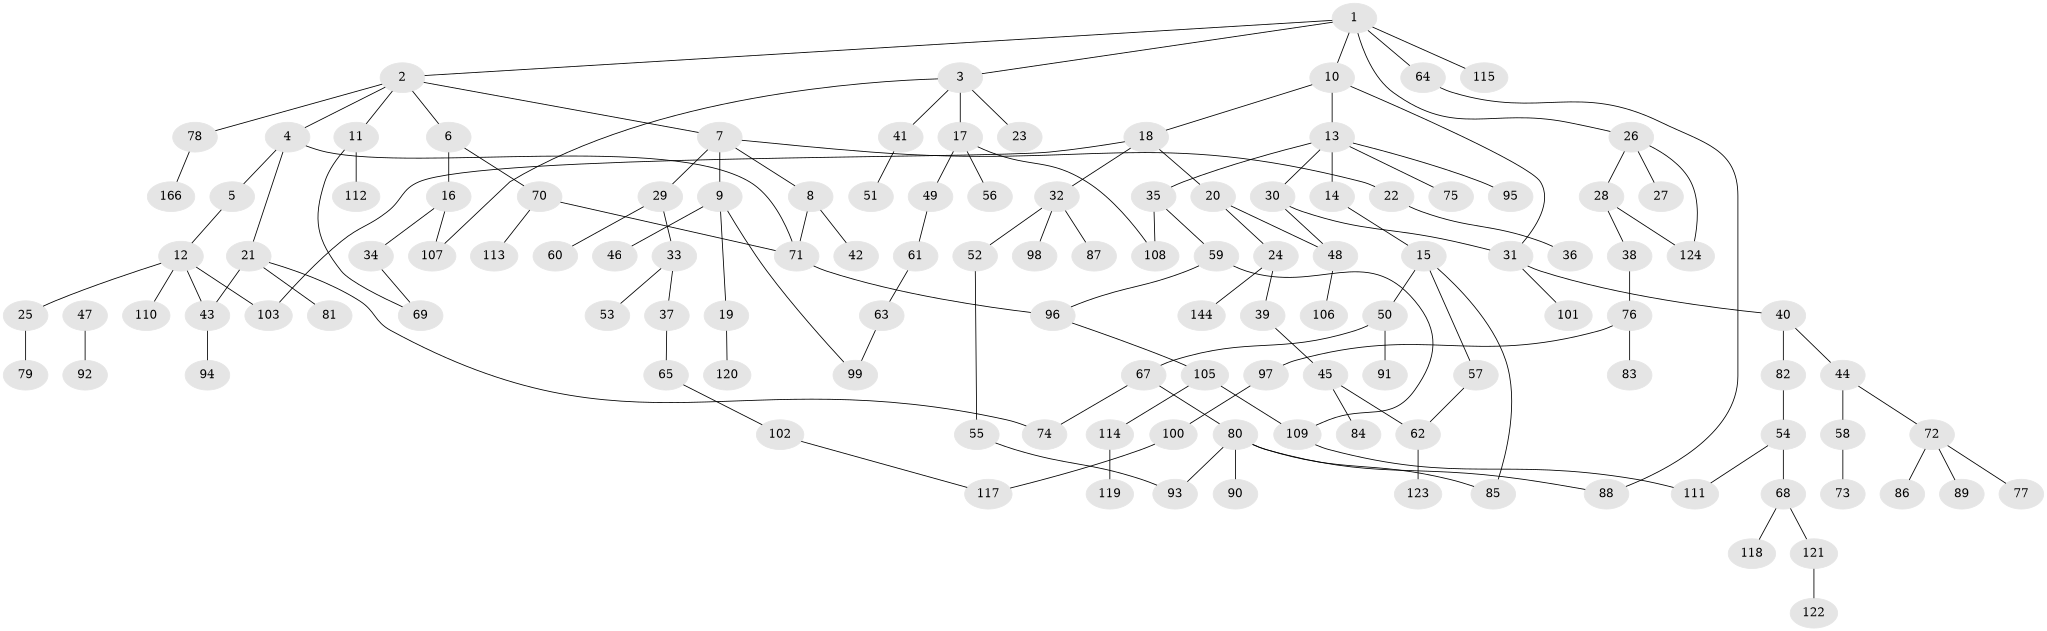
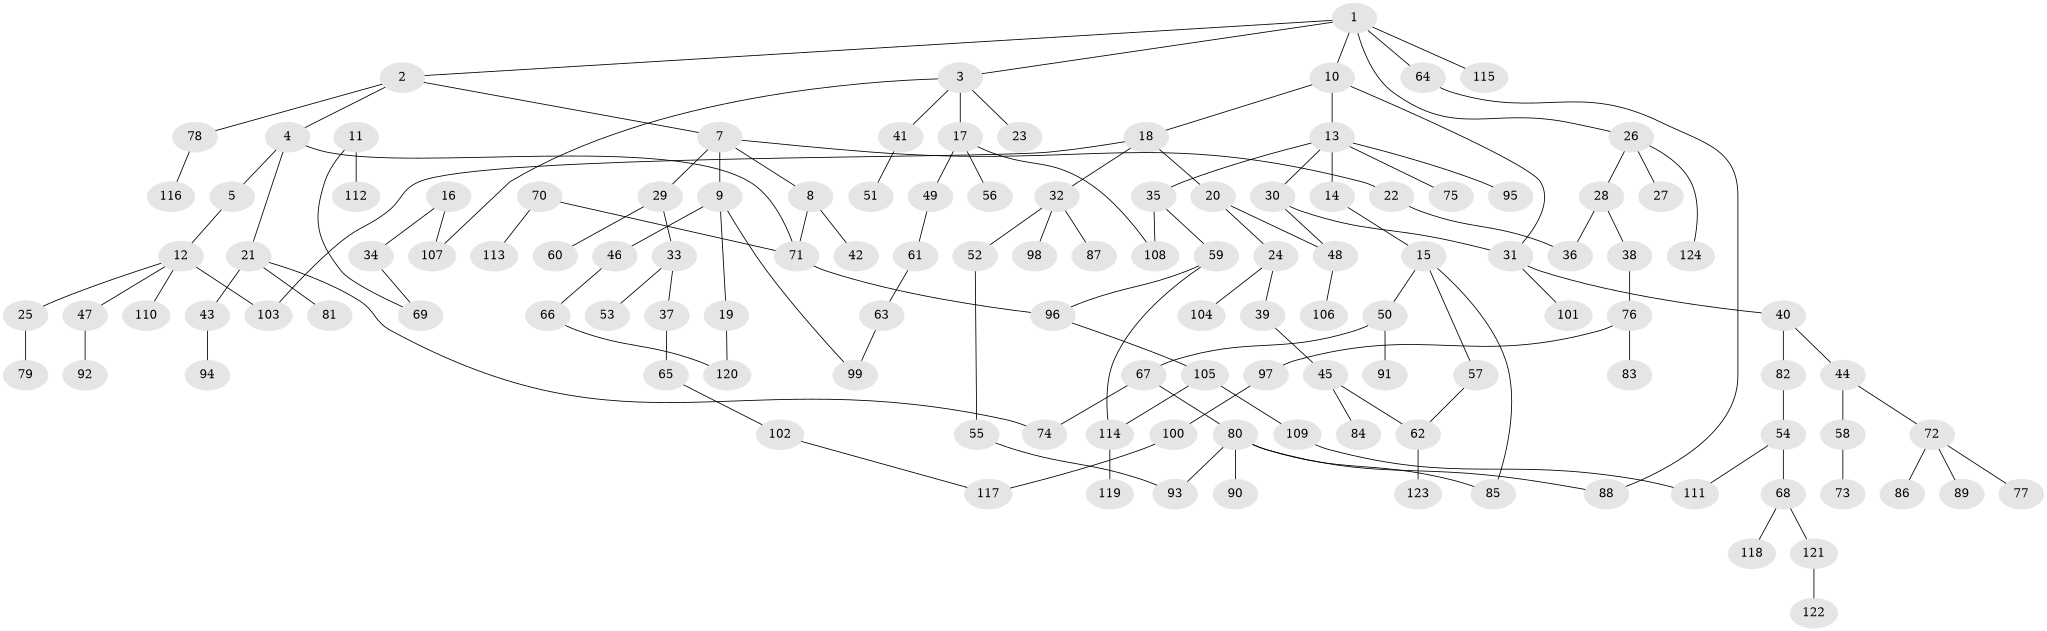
edge "2" -- "11": removed
node "6": removed
node "166": label "166" -> "116"
edge "28" -- "124": now "28" -- "36"
edge "12" -- "43": now "12" -- "47"
edge "59" -- "109": now "59" -- "114"
node "66": added
node "144": label "144" -> "104"
